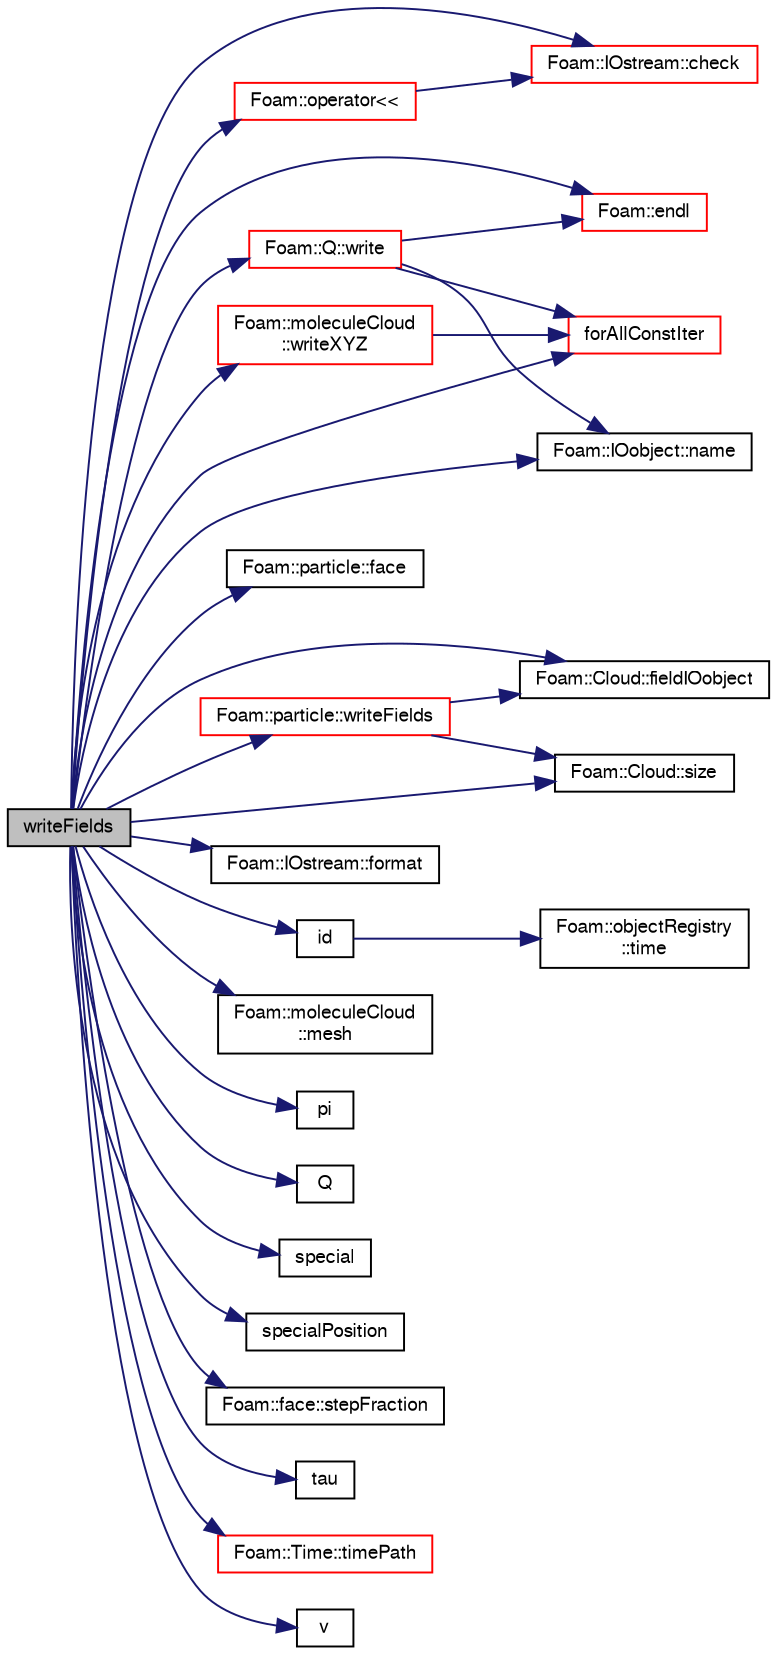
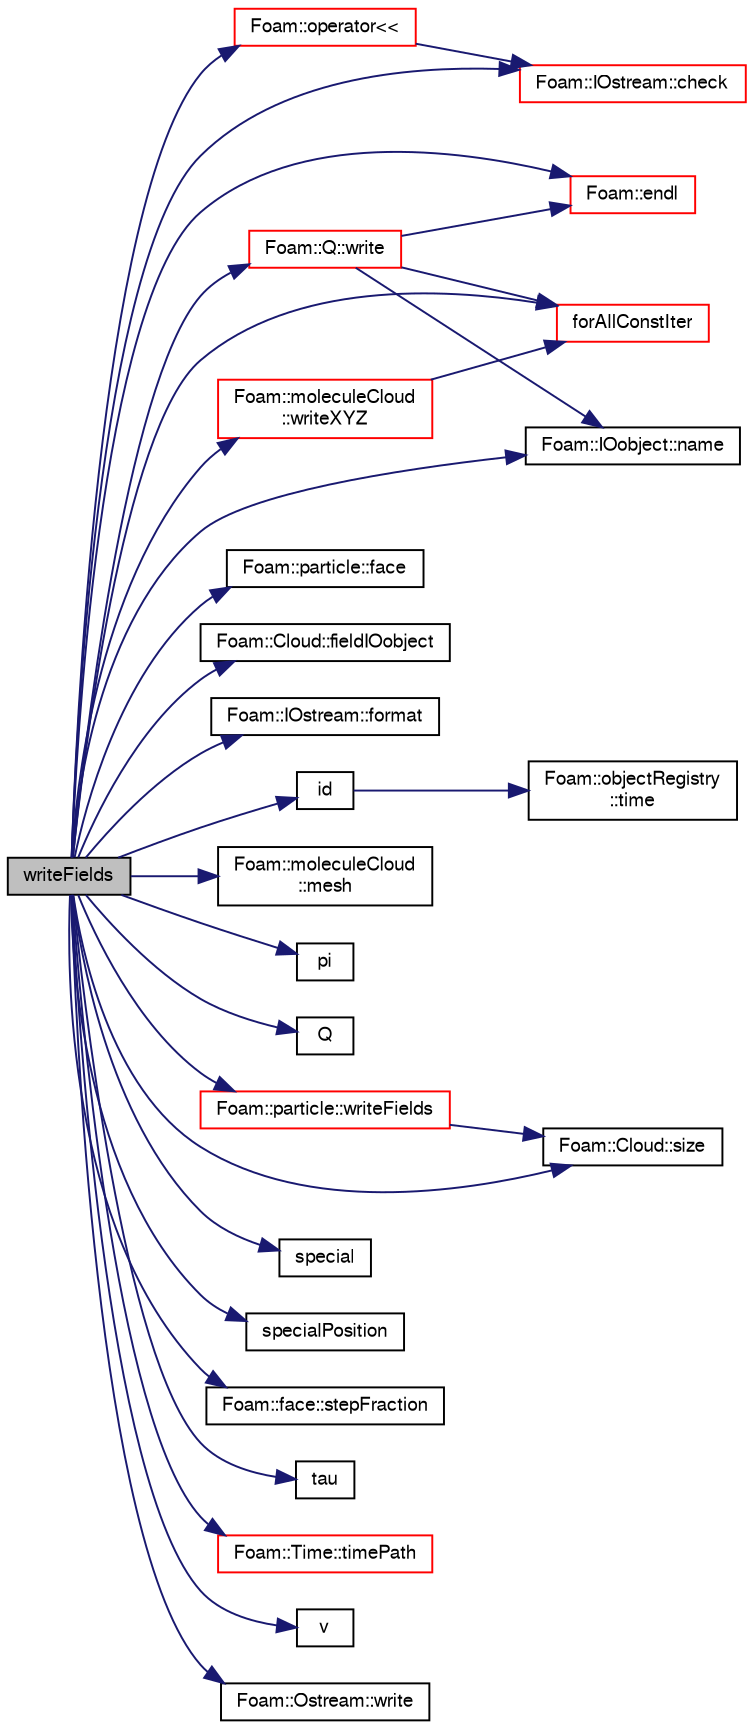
edge "Foam::particle::writeFields" -> "Foam::Cloud::fieldIOobject": removed
node "Foam::Ostream::write": added
